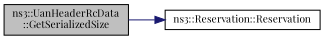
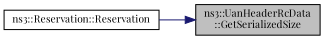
edge "ns3::UanHeaderRcData ::GetSerializedSize" -> "ns3::Reservation::Reservation": reversed
